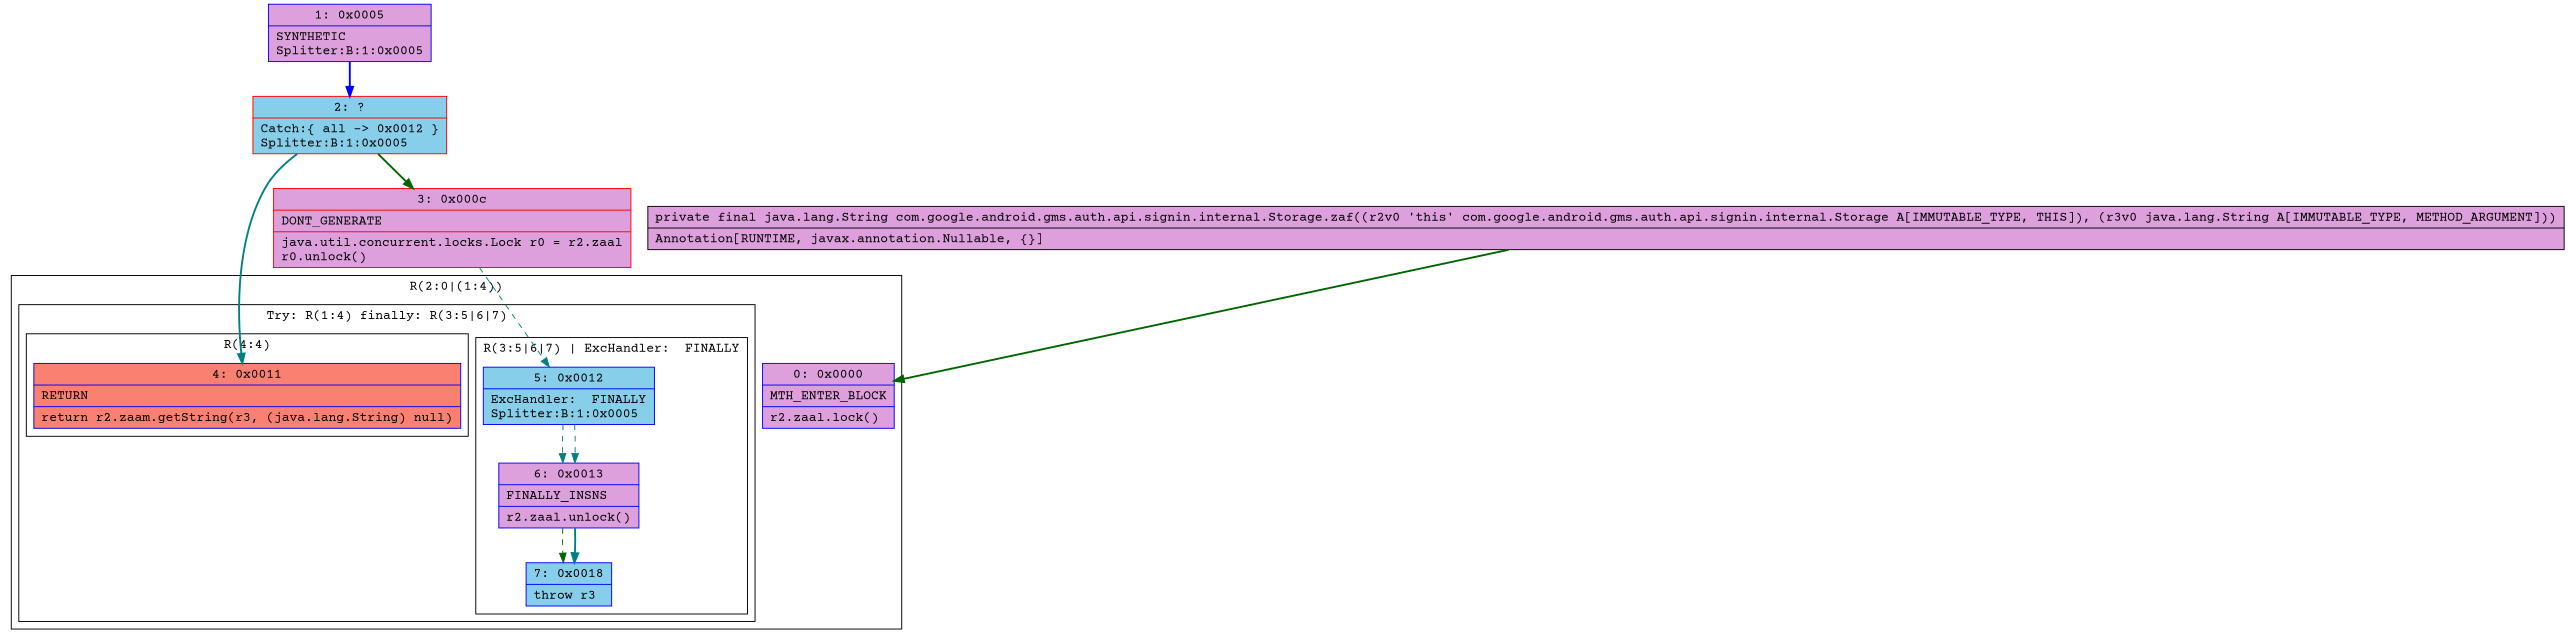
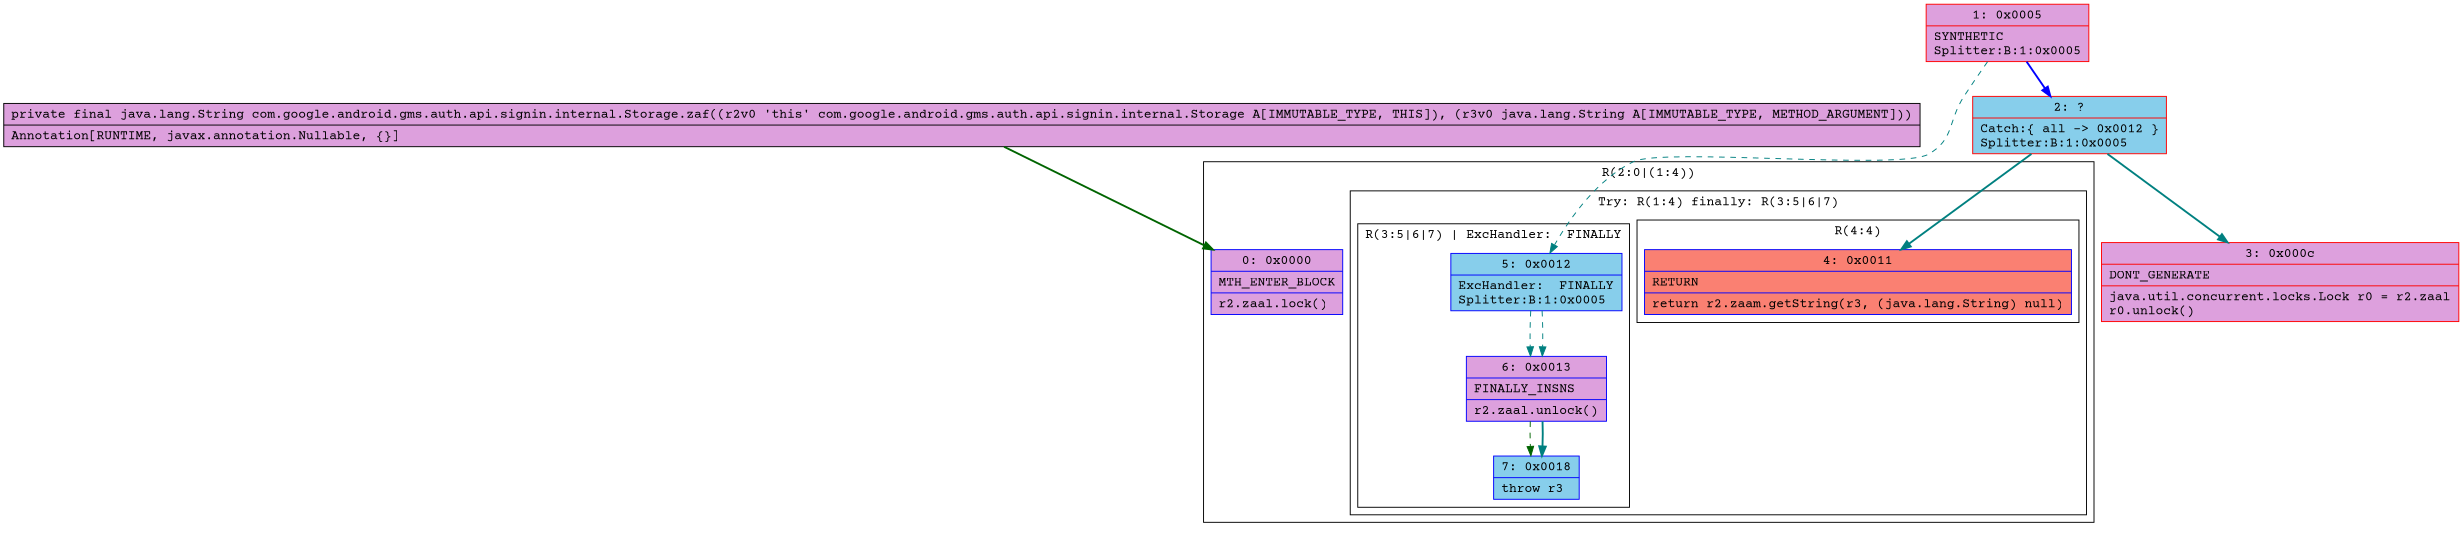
node "1: 0x0005": color blue -> red
edge "2: ?" -> "3: 0x000c": color darkgreen -> teal
edge "3: 0x000c" -> "5: 0x0012": now "1: 0x0005" -> "5: 0x0012"
